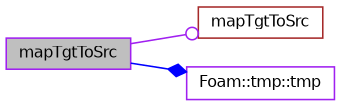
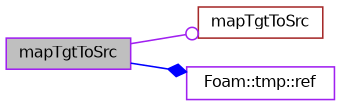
node "Foam::tmp::tmp": label "Foam::tmp::tmp" -> "Foam::tmp::ref"
